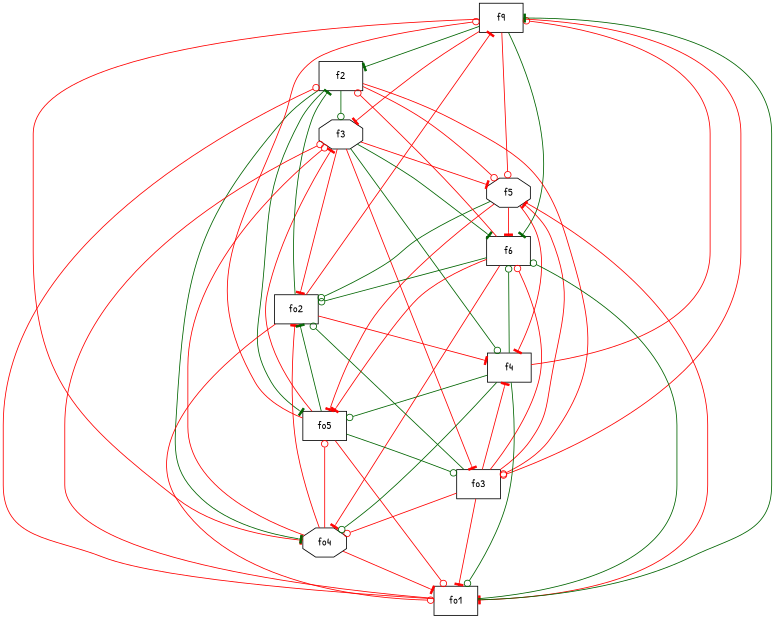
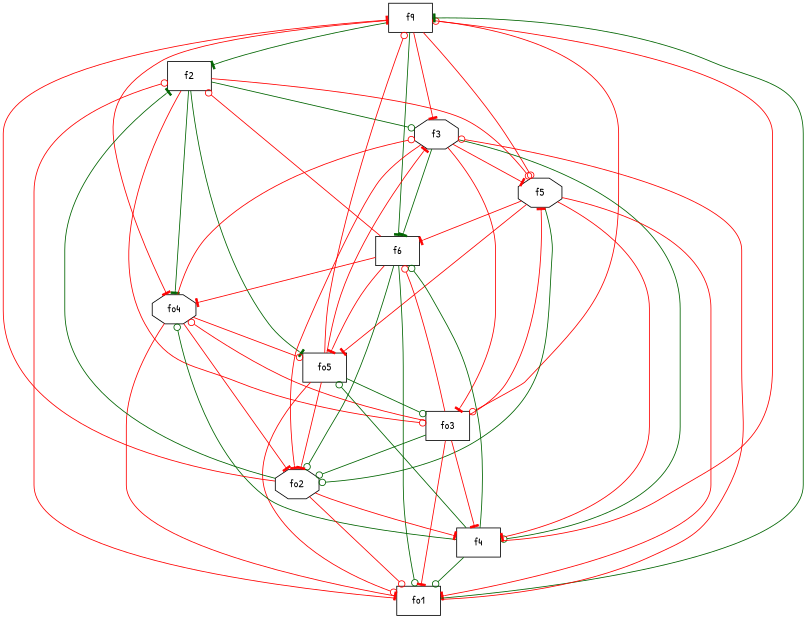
node "fo2": shape box -> octagon
edge "fo5" -> "fo2": color darkgreen -> red
edge "fo1" -> "f6": reversed
